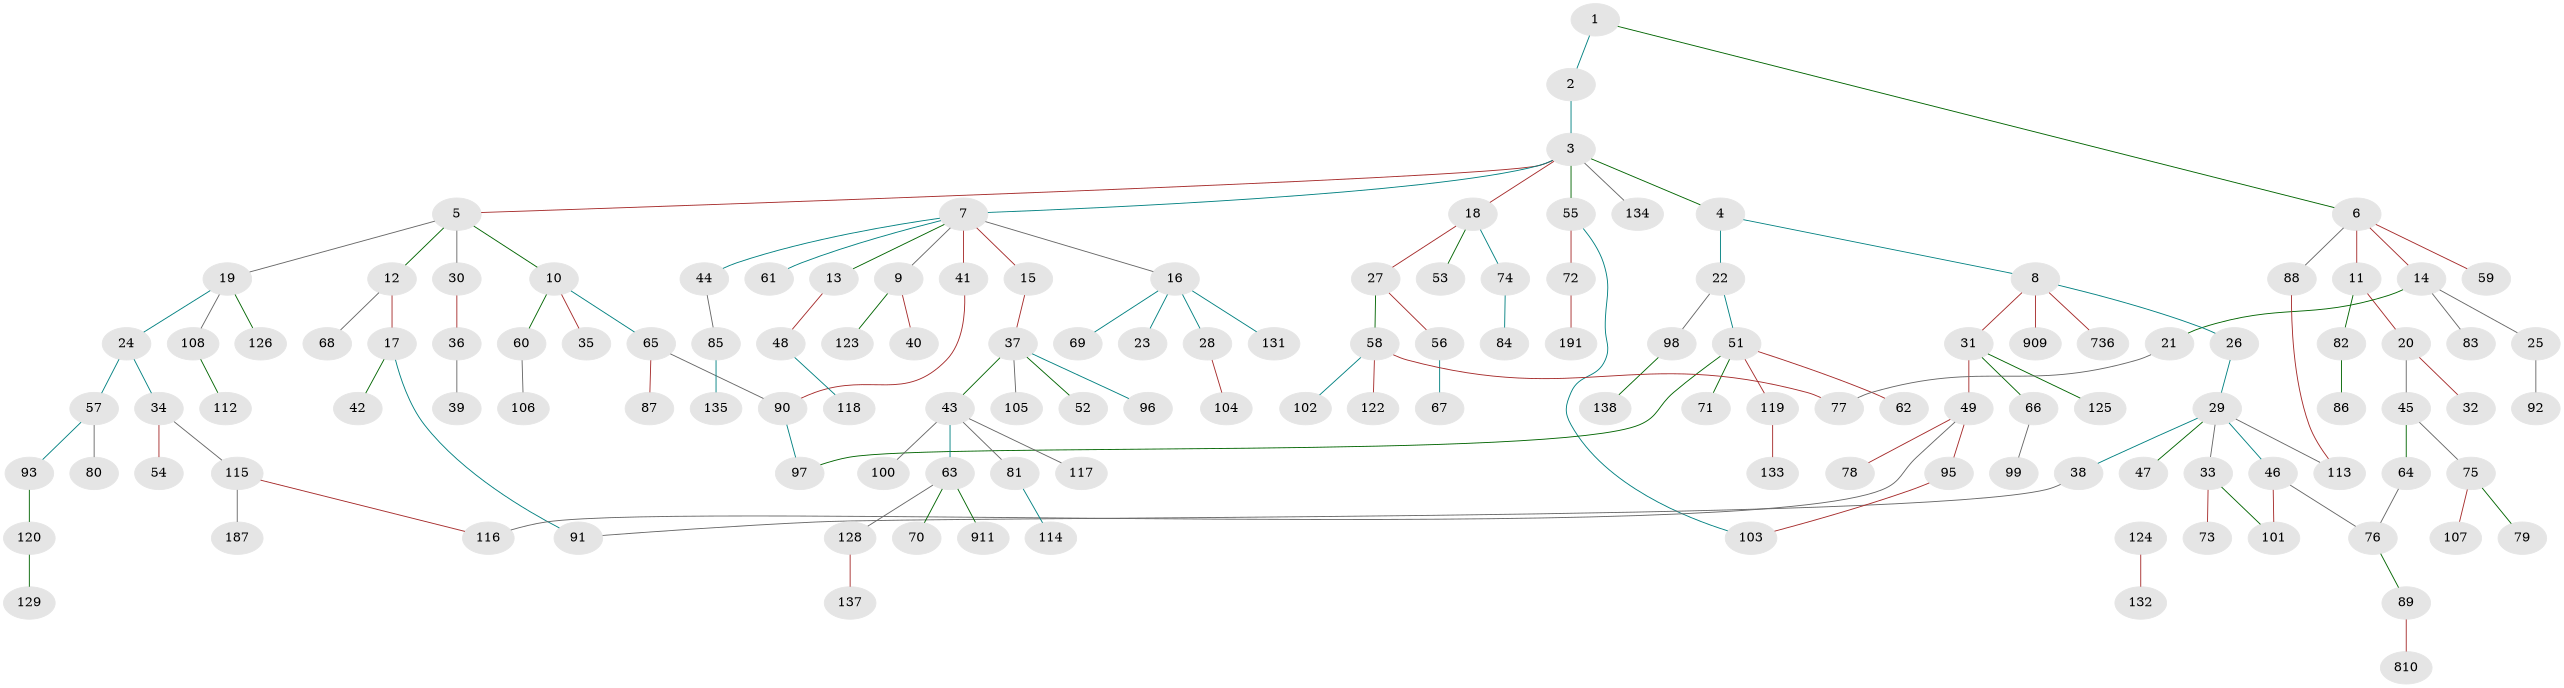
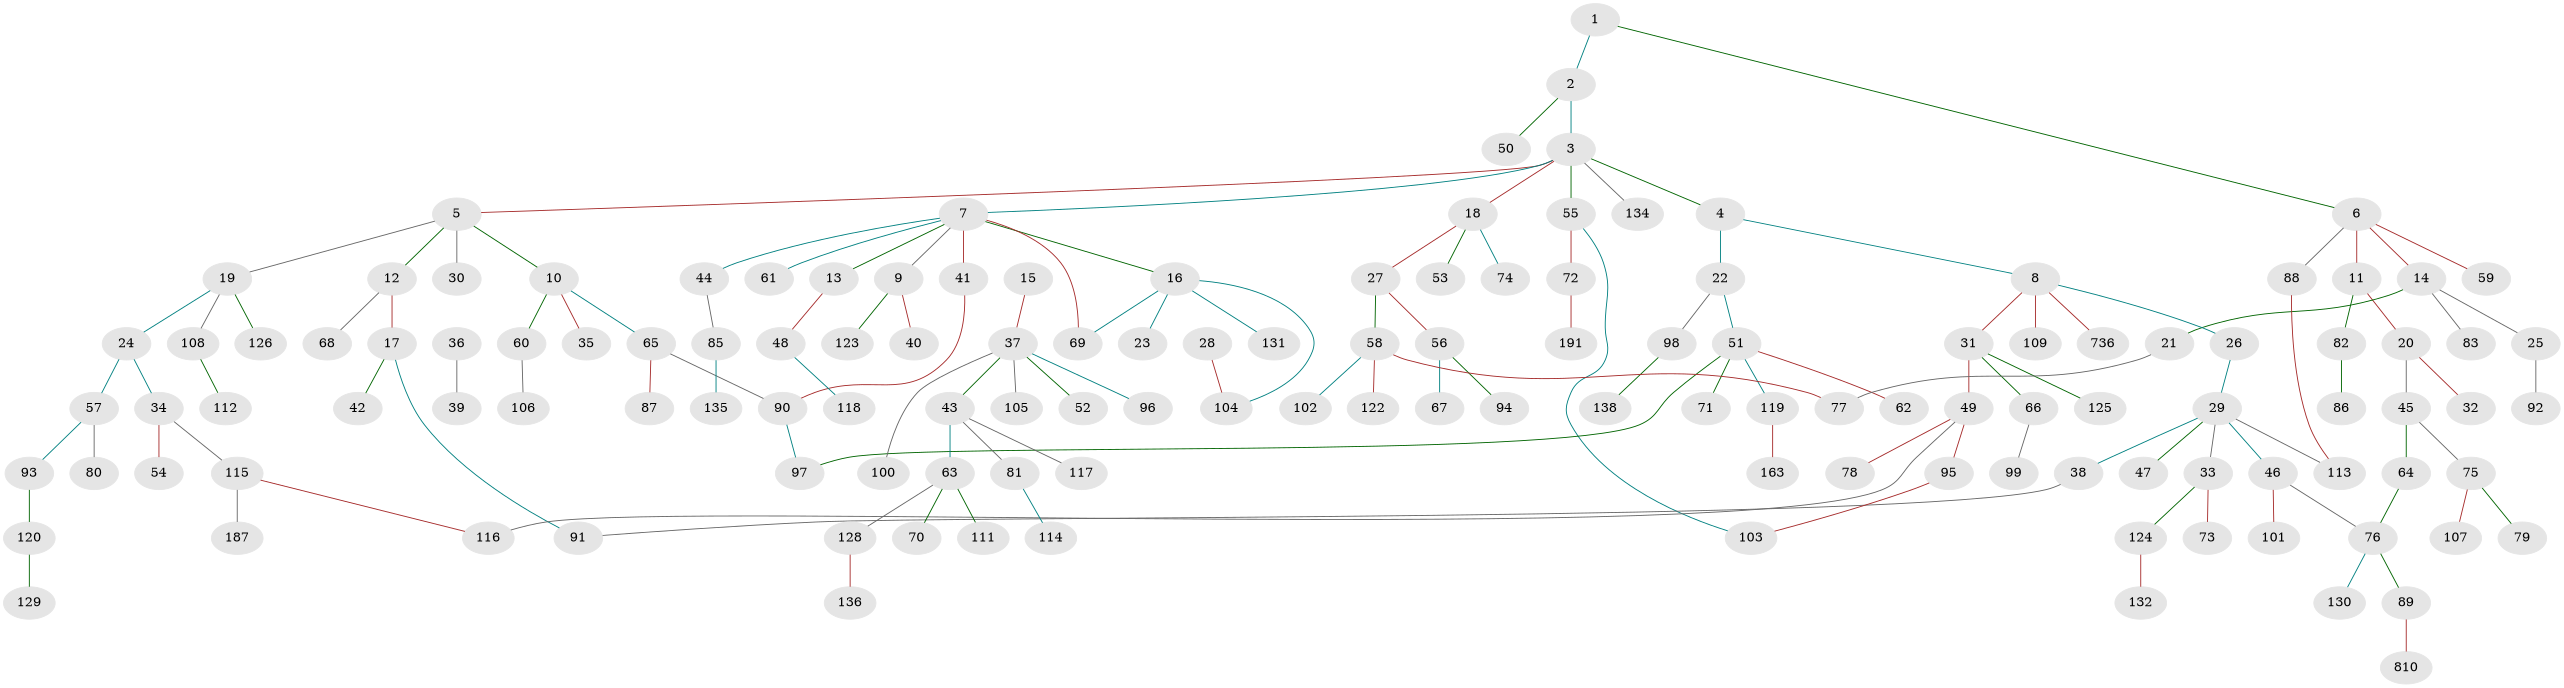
node "50": added
edge "7" -- "15": now "7" -- "69"
edge "7" -- "16": color gray40 -> darkgreen
edge "30" -- "36": removed
edge "16" -- "28": now "16" -- "104"
node "84": removed
node "909": label "909" -> "109"
edge "51" -- "119": color brown -> teal
node "94": added
edge "43" -- "100": now "37" -- "100"
node "133": label "133" -> "163"
edge "33" -- "101": now "33" -- "124"
edge "64" -- "76": color gray40 -> darkgreen
node "911": label "911" -> "111"
node "137": label "137" -> "136"
node "130": added
